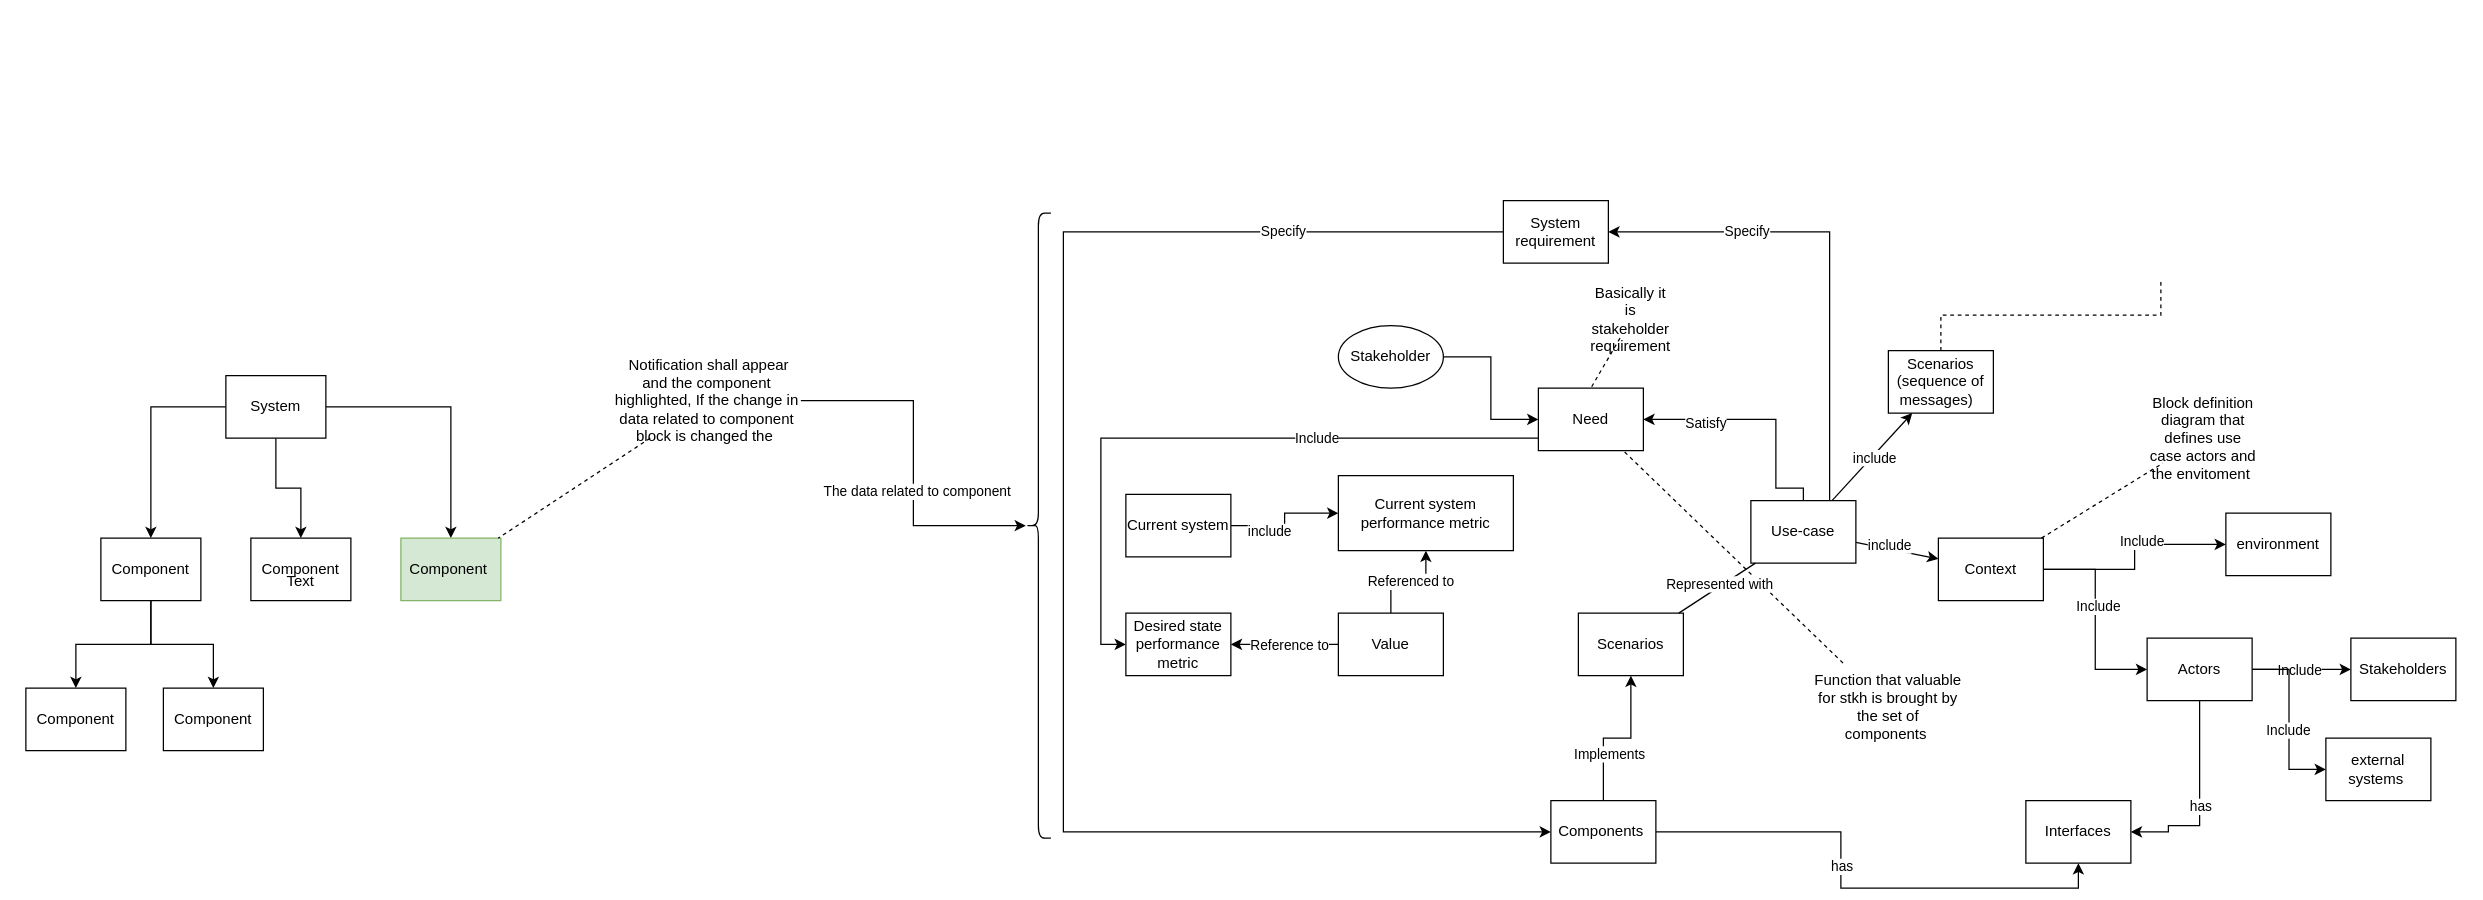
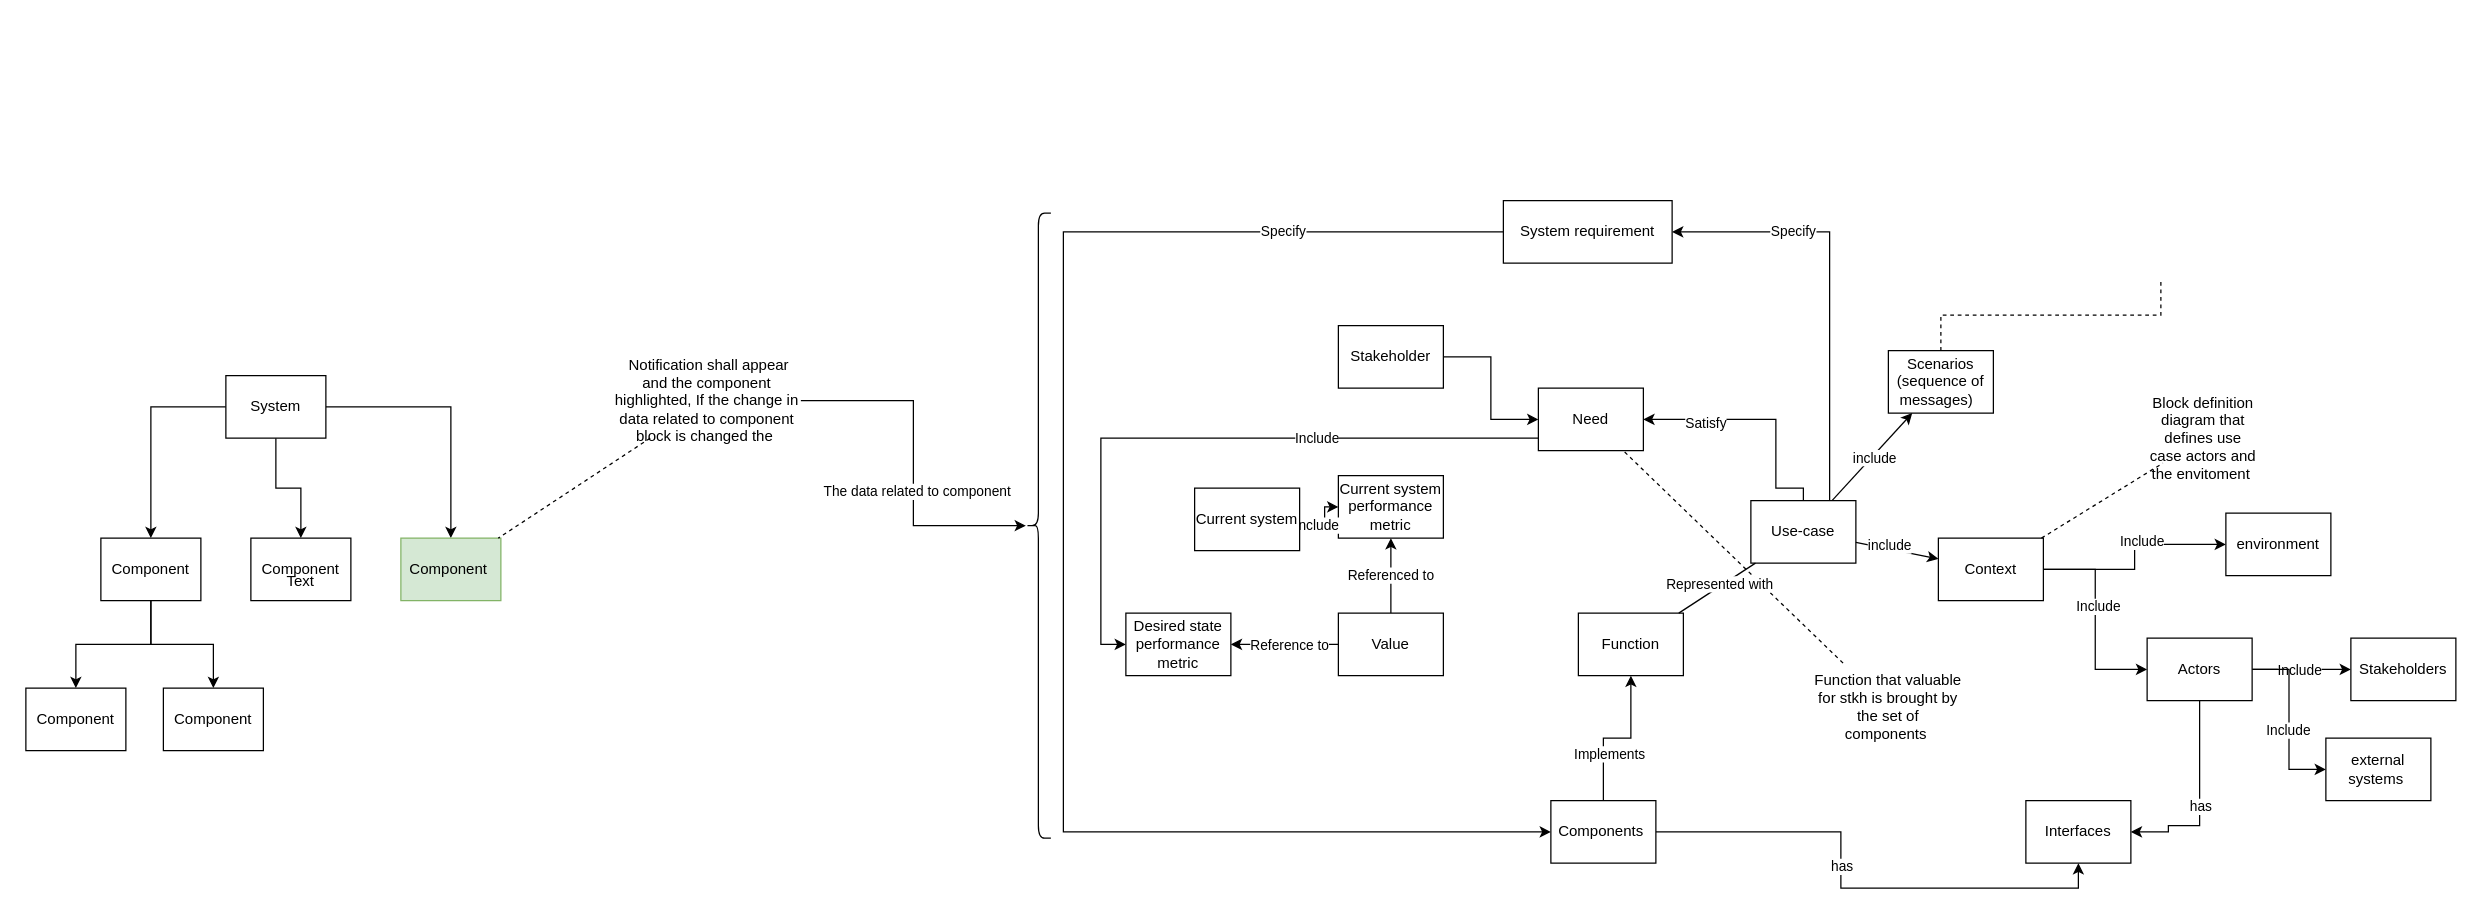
node "System requirement": size 105x63 -> 169x63
node "Basically it is stakeholder requirement": removed
node "Stakeholder": shape ellipse -> rectangle
edge "Basically it is stakeholder requirement" -- "Need": removed
node "Current system performance metric": size 175x75 -> 105x63
node "Current system": moved (1178, 526) -> (1247, 519)
node "Scenarios": label "Scenarios" -> "Function"
